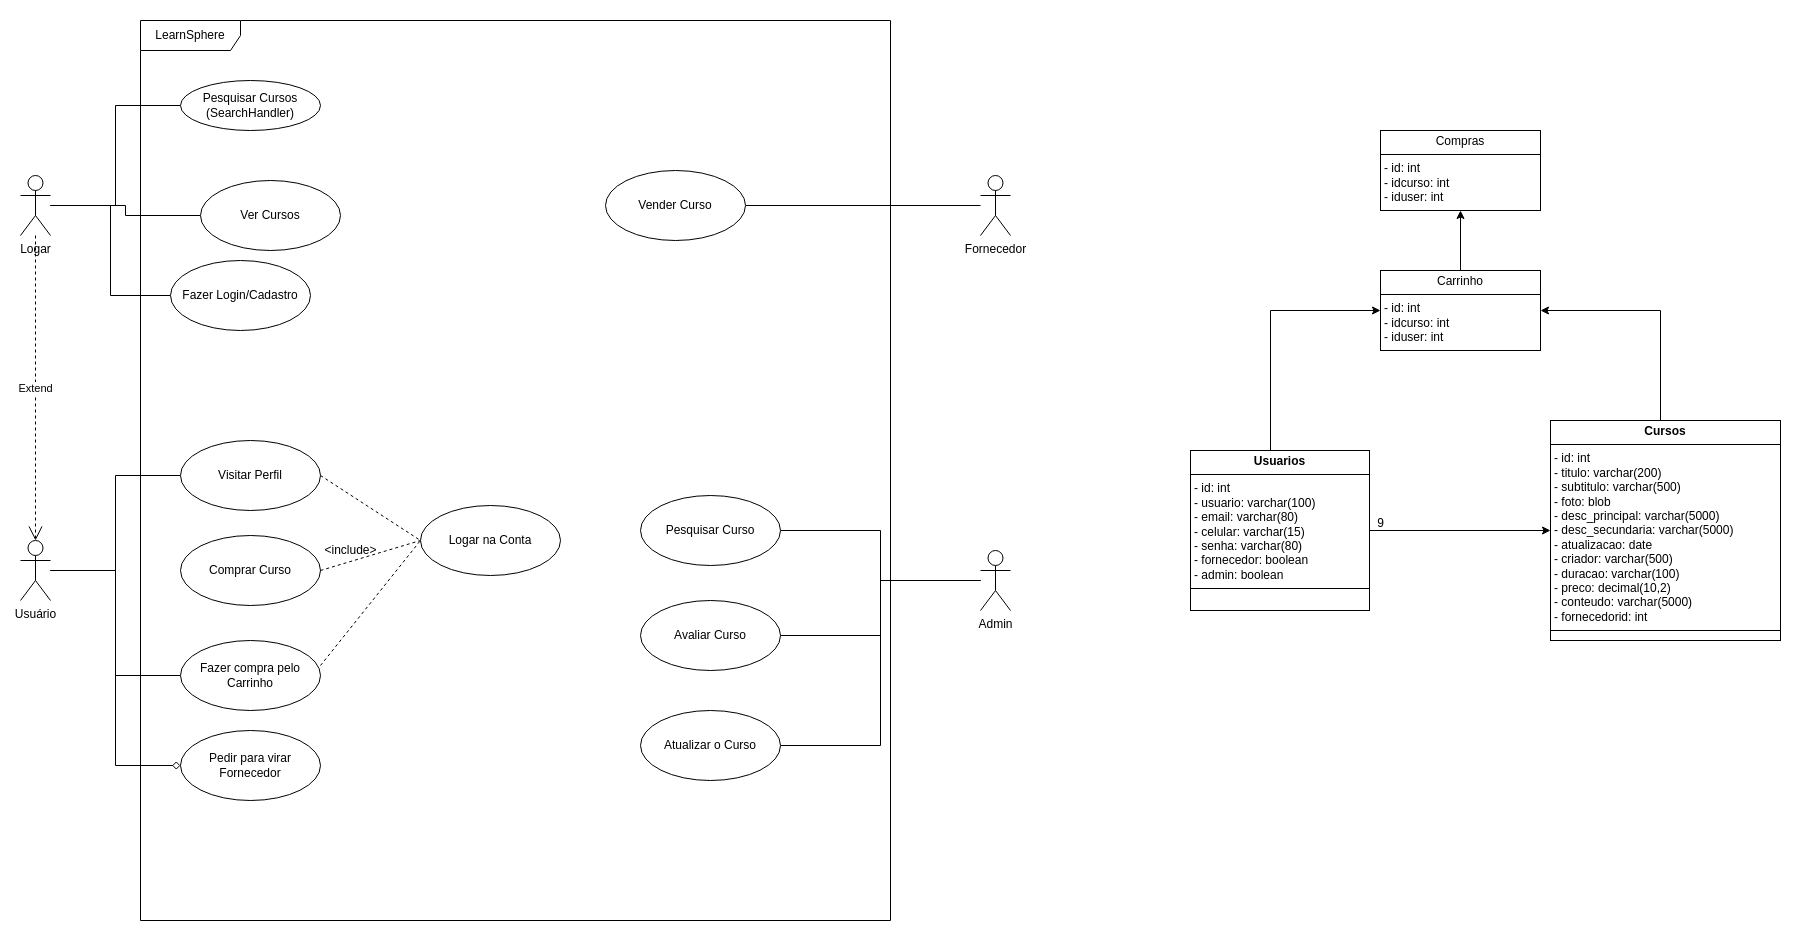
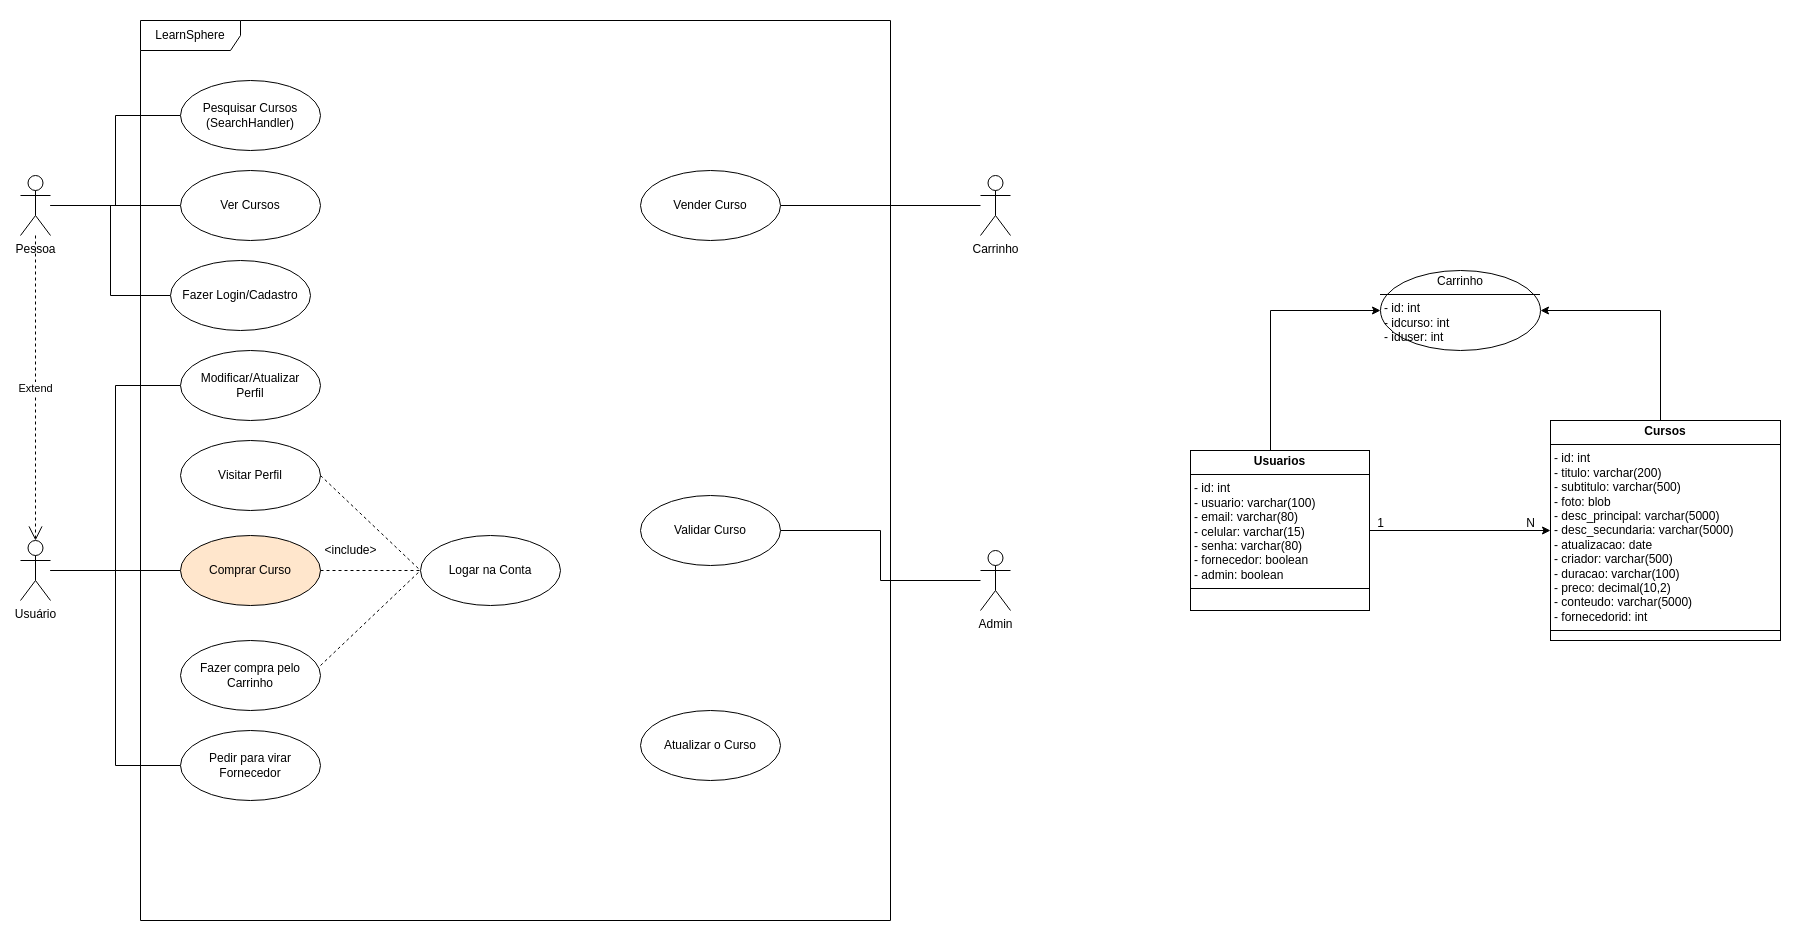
node "Pesquisar Cursos (SearchHandler)": size 140x50 -> 140x70
node "Compras - id: int - idcurso: int - iduser: int": removed
node "Vender Curso": moved (676, 206) -> (711, 206)
node "Ver Cursos": moved (271, 216) -> (251, 206)
edge "Carrinho - id: int - idcurso: int - iduser: int" -> "Compras - id: int - idcurso: int - iduser: int": removed
node "Logar": label "Logar" -> "Pessoa"
node "Fornecedor": label "Fornecedor" -> "Carrinho"
node "Carrinho - id: int - idcurso: int - iduser: int": shape rectangle -> ellipse
node "Modificar/Atualizar Perfil": added
edge "Modificar/Atualizar Perfil" -- "Usuário": added
edge "Visitar Perfil" -- "Usuário": removed
node "9": label "9" -> "1"
node "N": added
node "Pesquisar Curso": label "Pesquisar Curso" -> "Validar Curso"
node "Logar na Conta": moved (491, 541) -> (491, 571)
edge "Usuário" -- "Comprar Curso": added
node "Comprar Curso": fillcolor #ffffff -> #ffe6cc
node "Avaliar Curso": removed
edge "Admin" -- "Avaliar Curso": removed
edge "Usuário" -- "Fazer compra pelo Carrinho": removed
edge "Admin" -- "Atualizar o Curso": removed
edge "Usuário" -> "Pedir para virar Fornecedor": arrowhead diamond -> none
